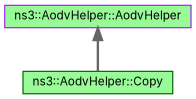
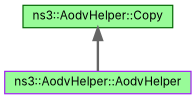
edge "ns3::AodvHelper::Copy" -> "ns3::AodvHelper::AodvHelper": reversed
